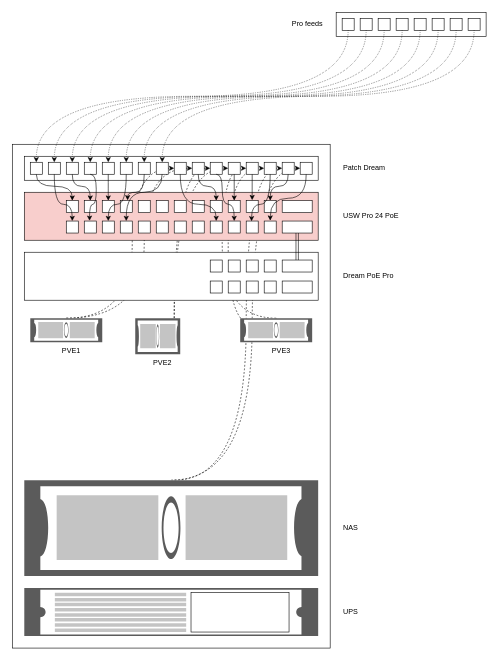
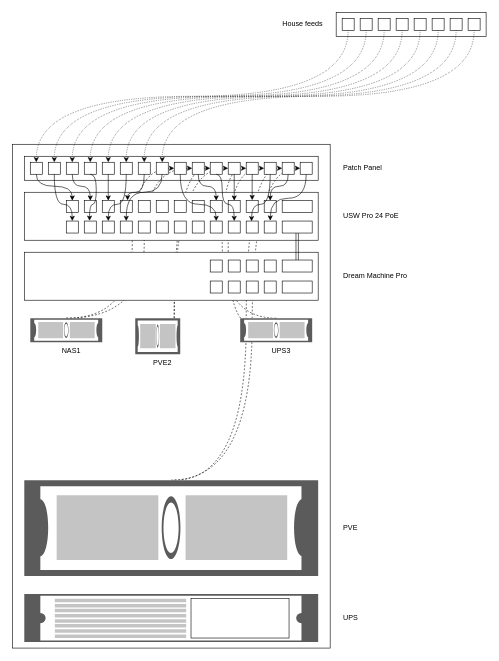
node "Pro feeds": label "Pro feeds" -> "House feeds"
node "Patch Dream": label "Patch Dream" -> "Patch Panel"
node "USW Pro 24 PoE": fillcolor #f8cecc -> #ffffff
node "Dream PoE Pro": label "Dream PoE Pro" -> "Dream Machine Pro"
node "PVE1": label "PVE1" -> "NAS1"
node "PVE3": label "PVE3" -> "UPS3"
node "NAS": label "NAS" -> "PVE"
node "UPS": moved (171, 612) -> (171, 618)
